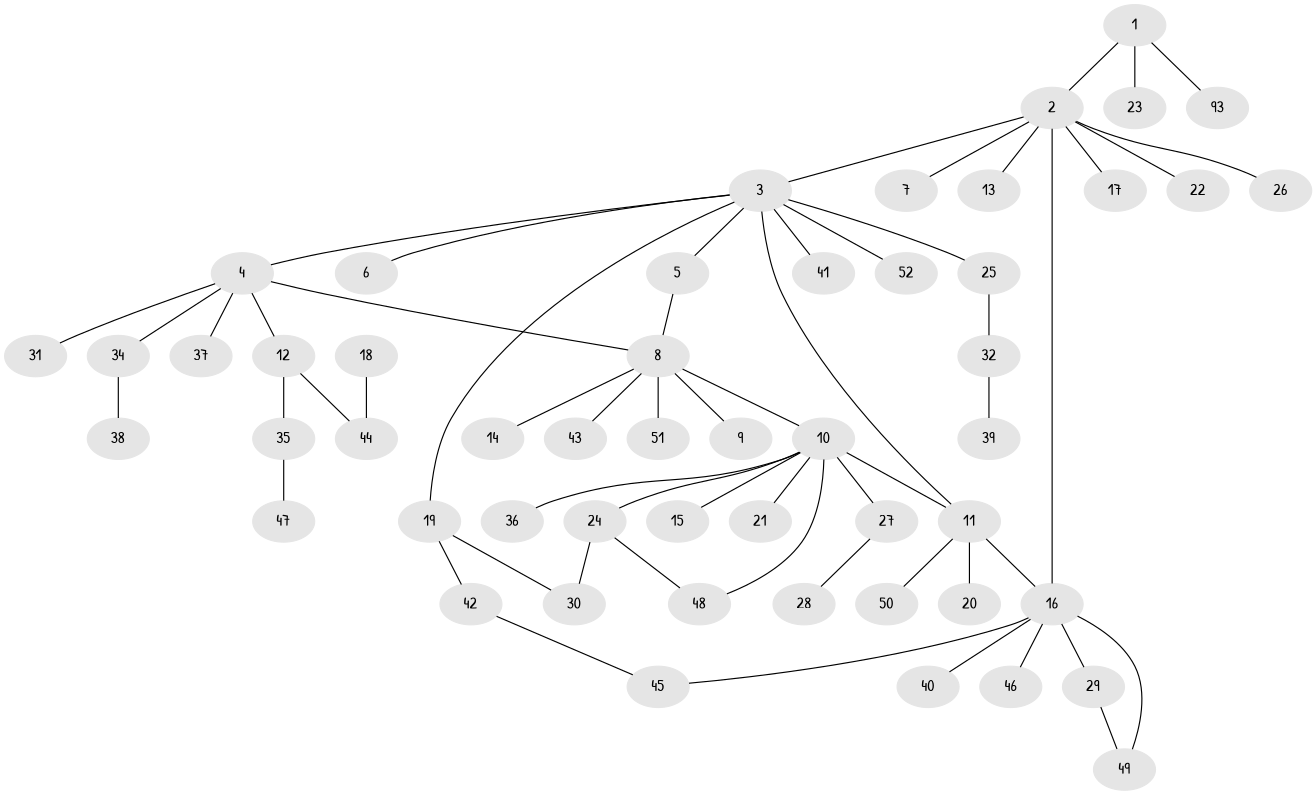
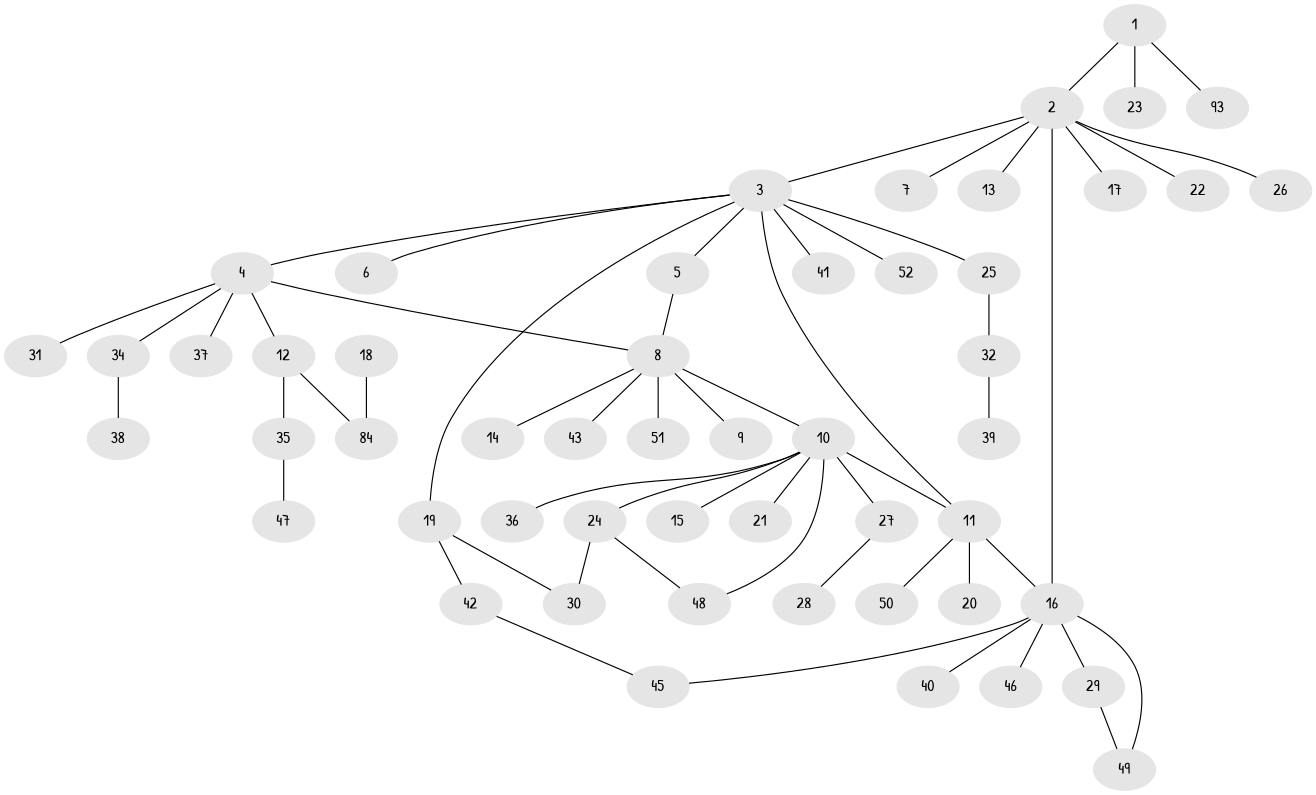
node "44": label "44" -> "84"
